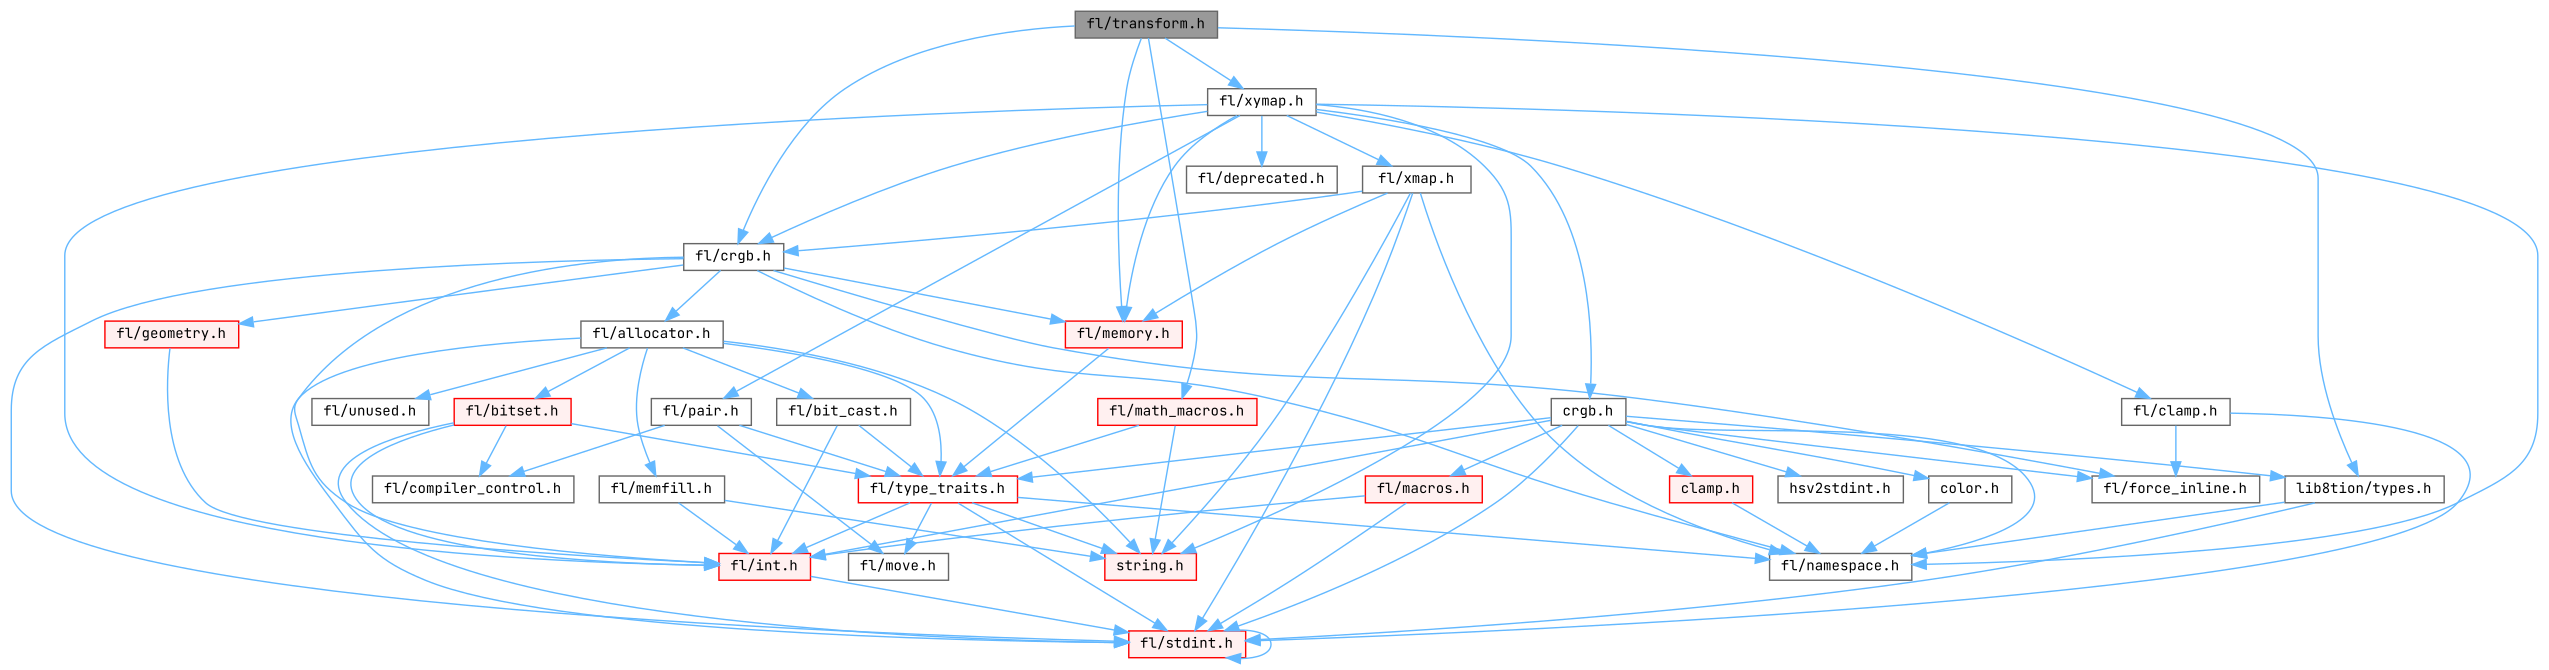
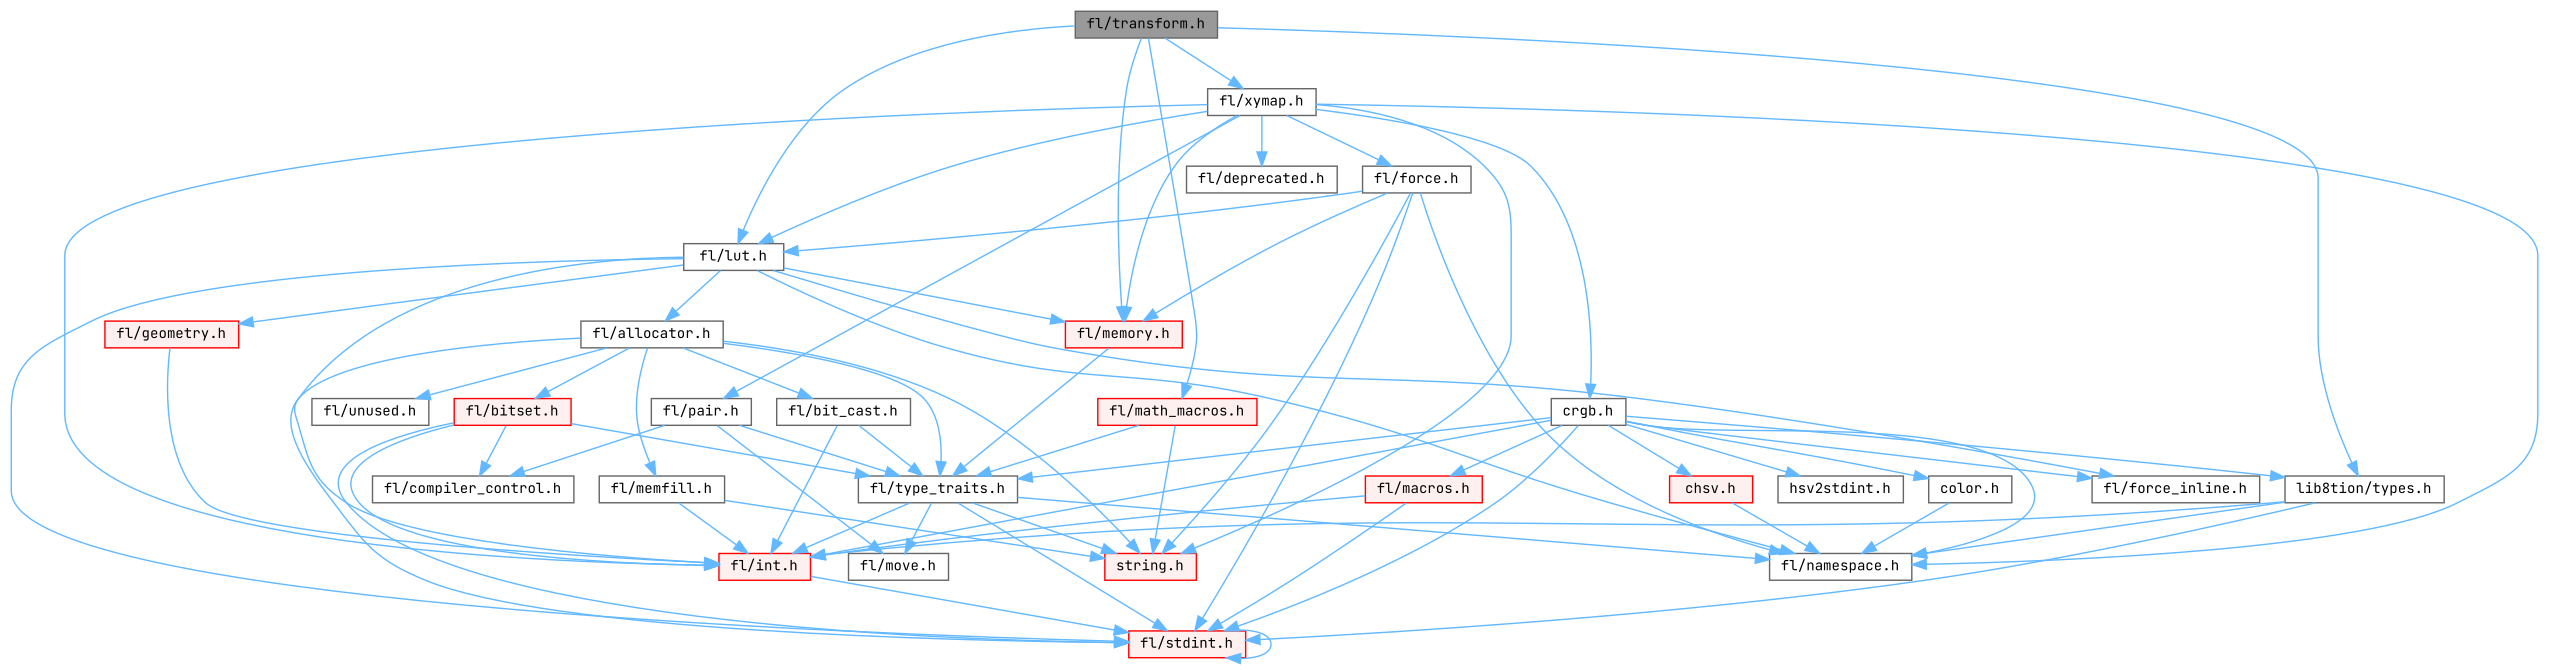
node "fl/xmap.h": label "fl/xmap.h" -> "fl/force.h"
node "fl/crgb.h": label "fl/crgb.h" -> "fl/lut.h"
node "fl/clamp.h": removed
node "fl/type_traits.h": color red -> grey40
node "clamp.h": label "clamp.h" -> "chsv.h"
edge "lib8tion/types.h" -> "fl/int.h": added
